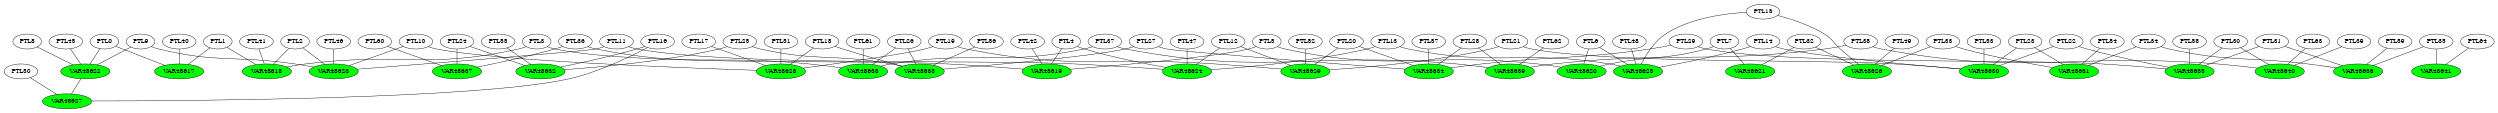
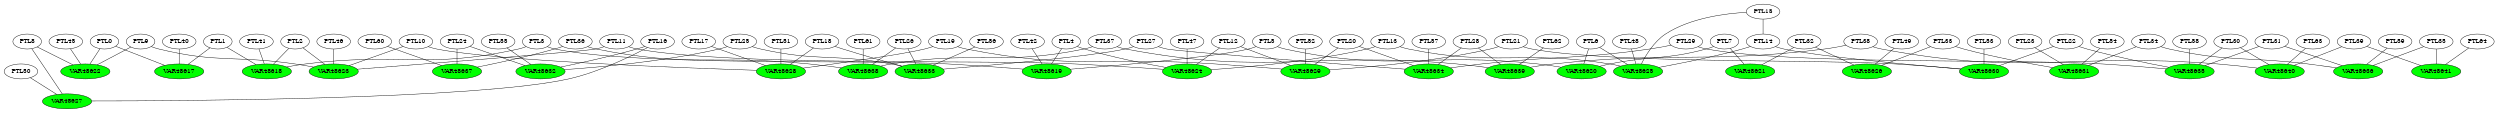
edge "PTL15" -- "VAR48626": now "PTL15" -- "PTL14"
edge "PTL23" -- "VAR48630": removed
edge "PTL39" -- "VAR48641": added
edge "VAR48622" -- "VAR48627": now "PTL8" -- "VAR48627"
